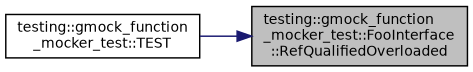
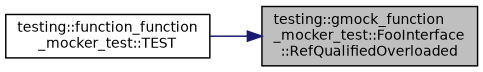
node "testing::gmock_function _mocker_test::TEST": label "testing::gmock_function _mocker_test::TEST" -> "testing::function_function _mocker_test::TEST"
